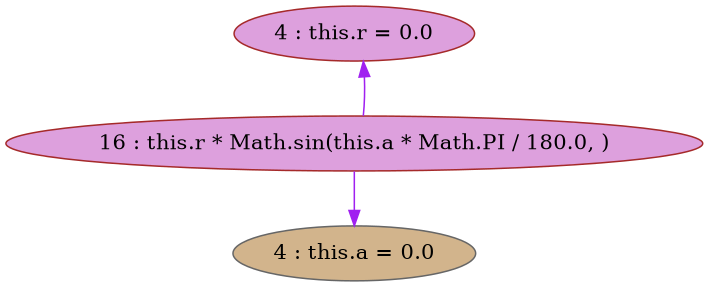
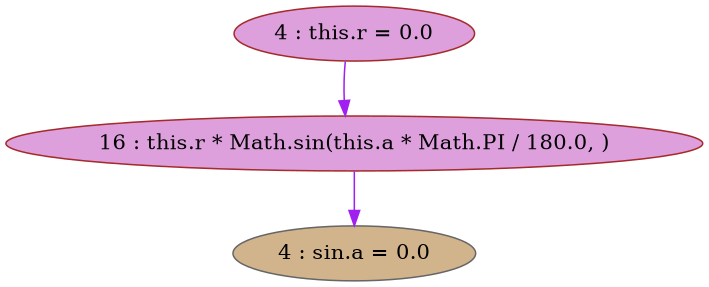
edge "16 : this.r * Math.sin(this.a * Math.PI / 180.0, )" -> "4 : this.r = 0.0": reversed
node "4 : this.a = 0.0": label "4 : this.a = 0.0" -> "4 : sin.a = 0.0"
